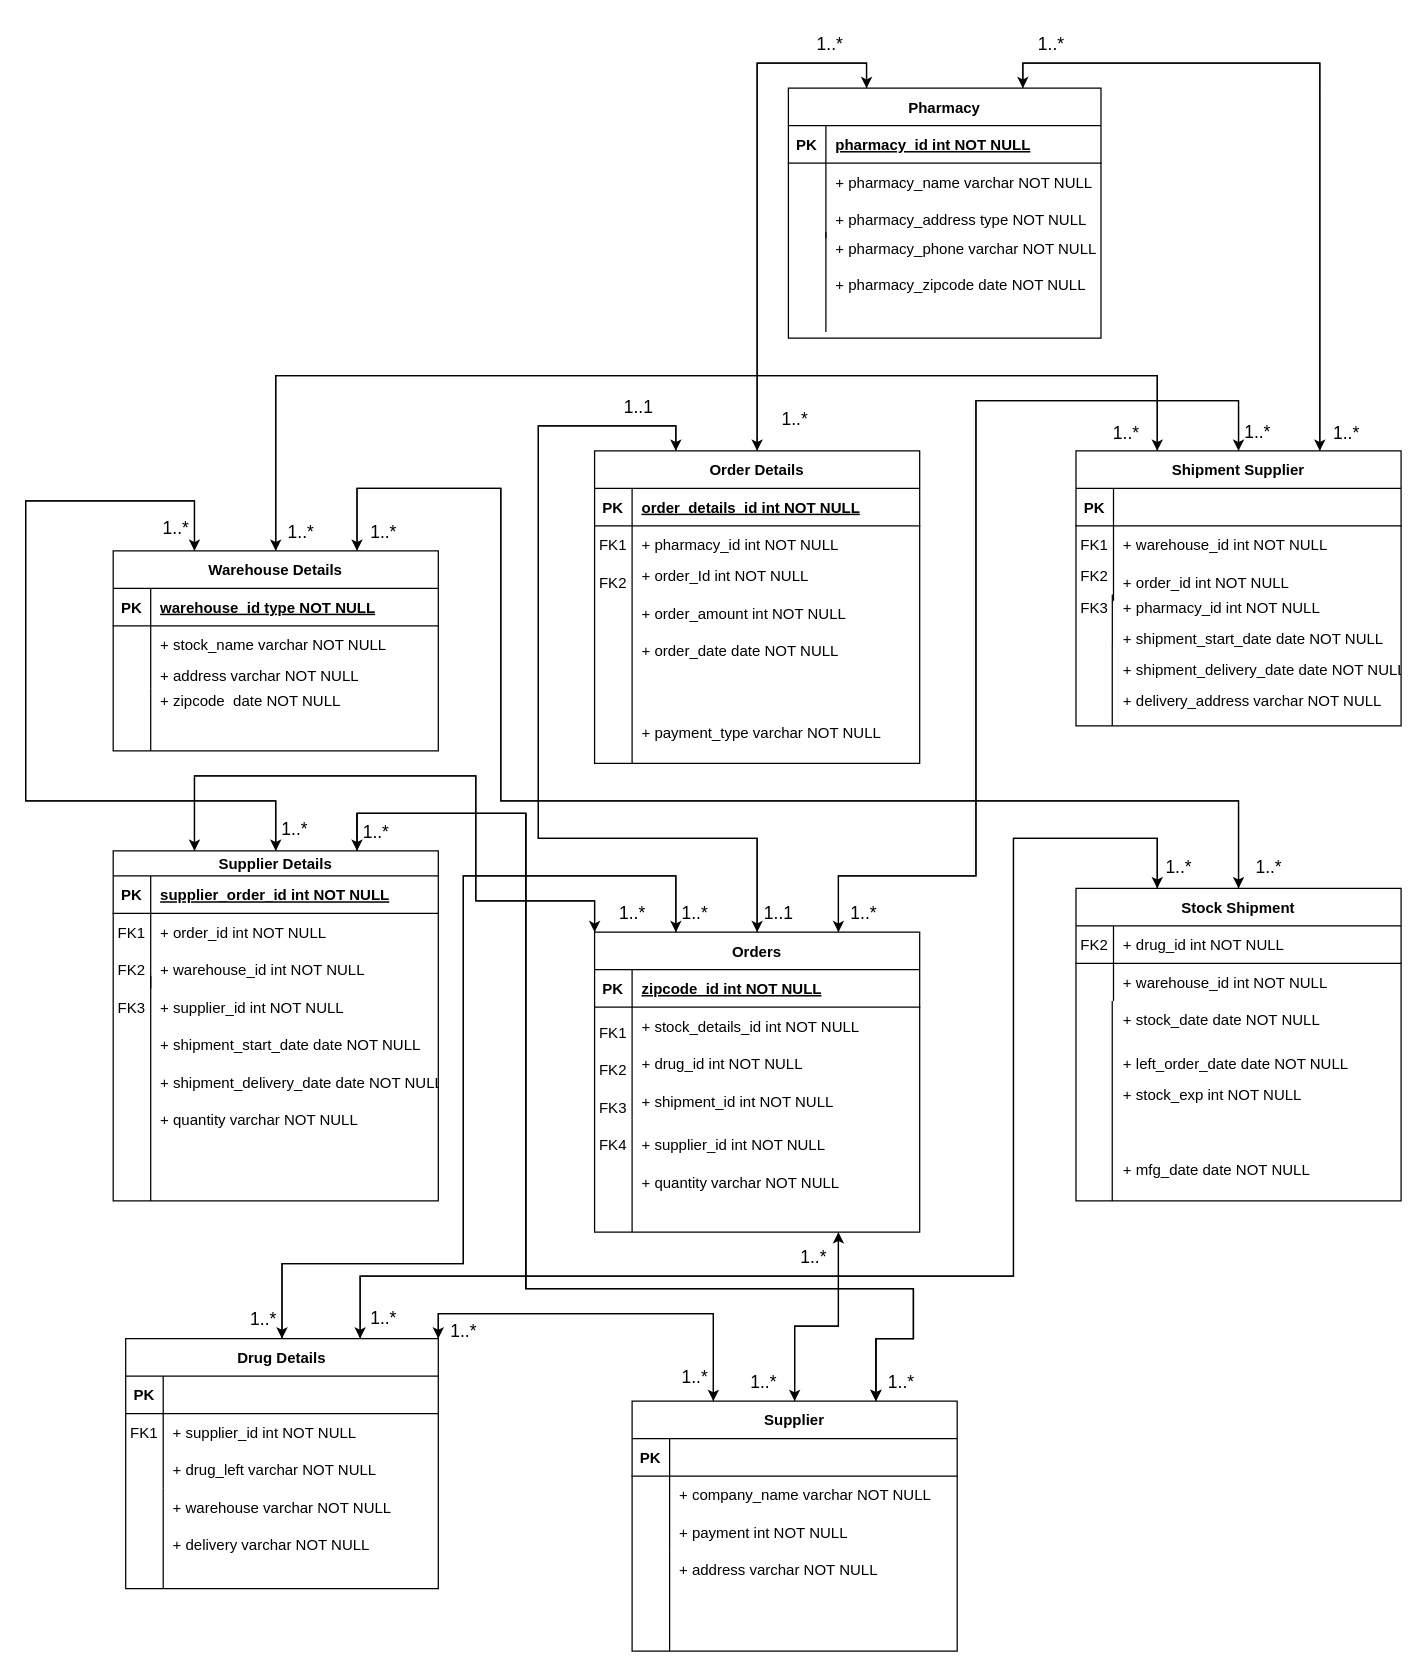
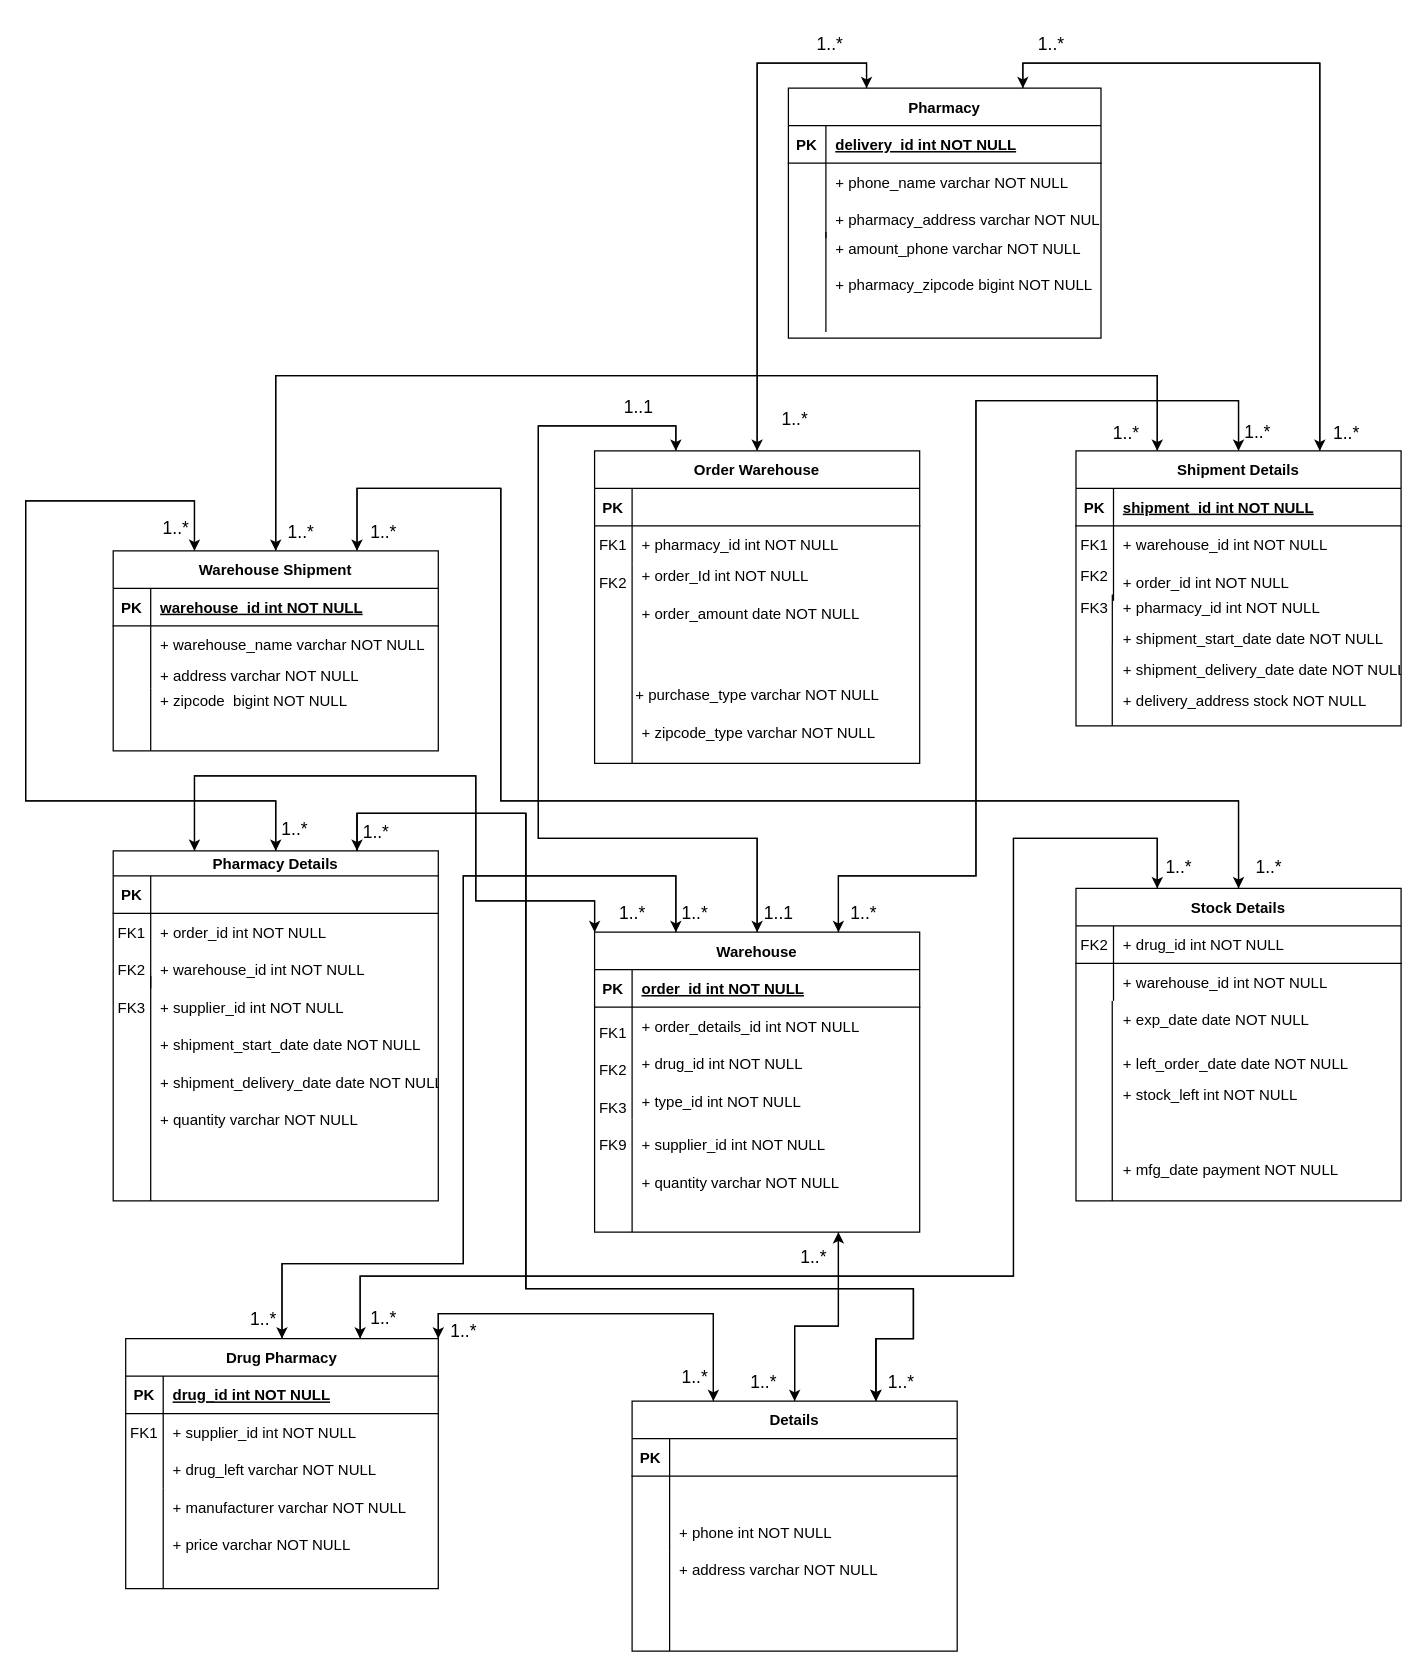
node "pharmacy_id int NOT NULL": label "pharmacy_id int NOT NULL" -> "delivery_id int NOT NULL"
node "+ pharmacy_name varchar NOT NULL": label "+ pharmacy_name varchar NOT NULL" -> "+ phone_name varchar NOT NULL"
node "+ pharmacy_address type NOT NULL": label "+ pharmacy_address type NOT NULL" -> "+ pharmacy_address varchar NOT NULL"
node "+ pharmacy_phone varchar NOT NULL": label "+ pharmacy_phone varchar NOT NULL" -> "+ amount_phone varchar NOT NULL"
node "+ pharmacy_zipcode date NOT NULL": label "+ pharmacy_zipcode date NOT NULL" -> "+ pharmacy_zipcode bigint NOT NULL"
node "Order Details": label "Order Details" -> "Order Warehouse"
node "Shipment Supplier": label "Shipment Supplier" -> "Shipment Details"
node "order_details_id int NOT NULL": removed
node "shipment_id int NOT NULL": added
node "Warehouse Details": label "Warehouse Details" -> "Warehouse Shipment"
node "warehouse_id type NOT NULL": label "warehouse_id type NOT NULL" -> "warehouse_id int NOT NULL"
node "+ order_amount int NOT NULL": label "+ order_amount int NOT NULL" -> "+ order_amount date NOT NULL"
node "+ stock_name varchar NOT NULL": label "+ stock_name varchar NOT NULL" -> "+ warehouse_name varchar NOT NULL"
node "+ order_date date NOT NULL": removed
node "+ purchase_type varchar NOT NULL": added
node "+ zipcode date NOT NULL": label "+ zipcode date NOT NULL" -> "+ zipcode bigint NOT NULL"
node "+ delivery_address varchar NOT NULL": label "+ delivery_address varchar NOT NULL" -> "+ delivery_address stock NOT NULL"
node "+ payment_type varchar NOT NULL": label "+ payment_type varchar NOT NULL" -> "+ zipcode_type varchar NOT NULL"
node "Supplier Details": label "Supplier Details" -> "Pharmacy Details"
node "supplier_order_id int NOT NULL": removed
node "Stock Shipment": label "Stock Shipment" -> "Stock Details"
node "Orders": label "Orders" -> "Warehouse"
node "zipcode_id int NOT NULL": label "zipcode_id int NOT NULL" -> "order_id int NOT NULL"
node "+ stock_date date NOT NULL": label "+ stock_date date NOT NULL" -> "+ exp_date date NOT NULL"
node "+ stock_details_id int NOT NULL": label "+ stock_details_id int NOT NULL" -> "+ order_details_id int NOT NULL"
node "+ stock_exp int NOT NULL": label "+ stock_exp int NOT NULL" -> "+ stock_left int NOT NULL"
node "+ shipment_id int NOT NULL": label "+ shipment_id int NOT NULL" -> "+ type_id int NOT NULL"
node "FK4": label "FK4" -> "FK9"
node "+ mfg_date date NOT NULL": label "+ mfg_date date NOT NULL" -> "+ mfg_date payment NOT NULL"
node "Drug Details": label "Drug Details" -> "Drug Pharmacy"
node "drug_id int NOT NULL": added
node "Supplier": label "Supplier" -> "Details"
node "+ company_name varchar NOT NULL": removed
node "+ warehouse varchar NOT NULL": label "+ warehouse varchar NOT NULL" -> "+ manufacturer varchar NOT NULL"
node "+ payment int NOT NULL": label "+ payment int NOT NULL" -> "+ phone int NOT NULL"
node "+ delivery varchar NOT NULL": label "+ delivery varchar NOT NULL" -> "+ price varchar NOT NULL"
